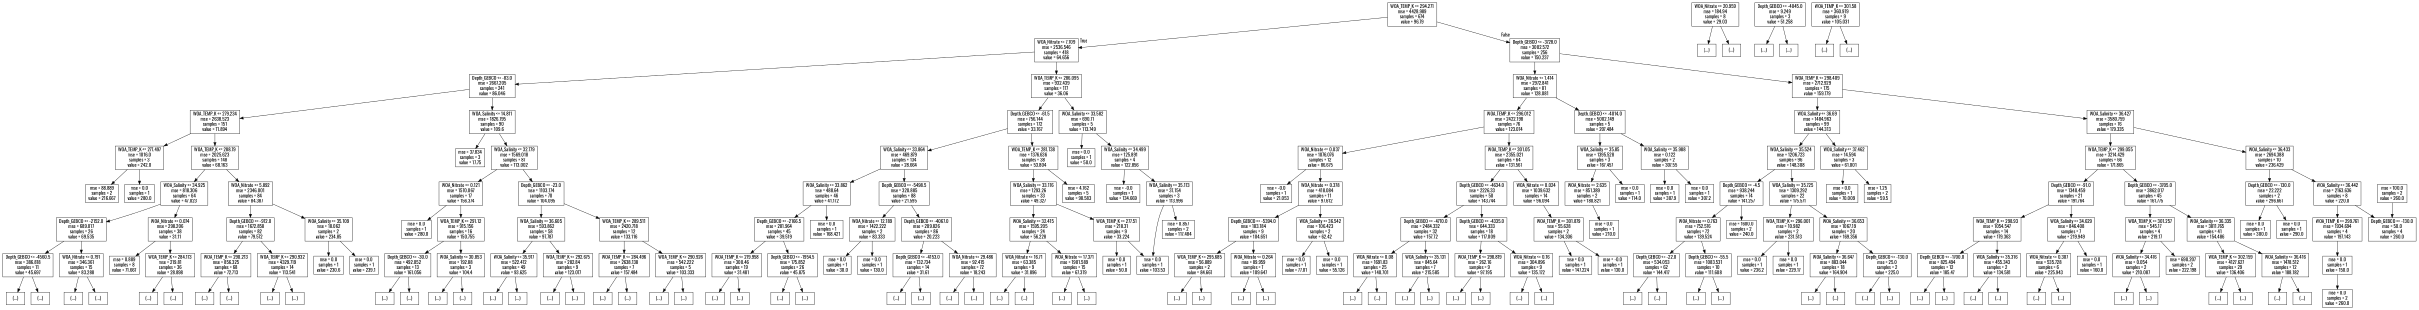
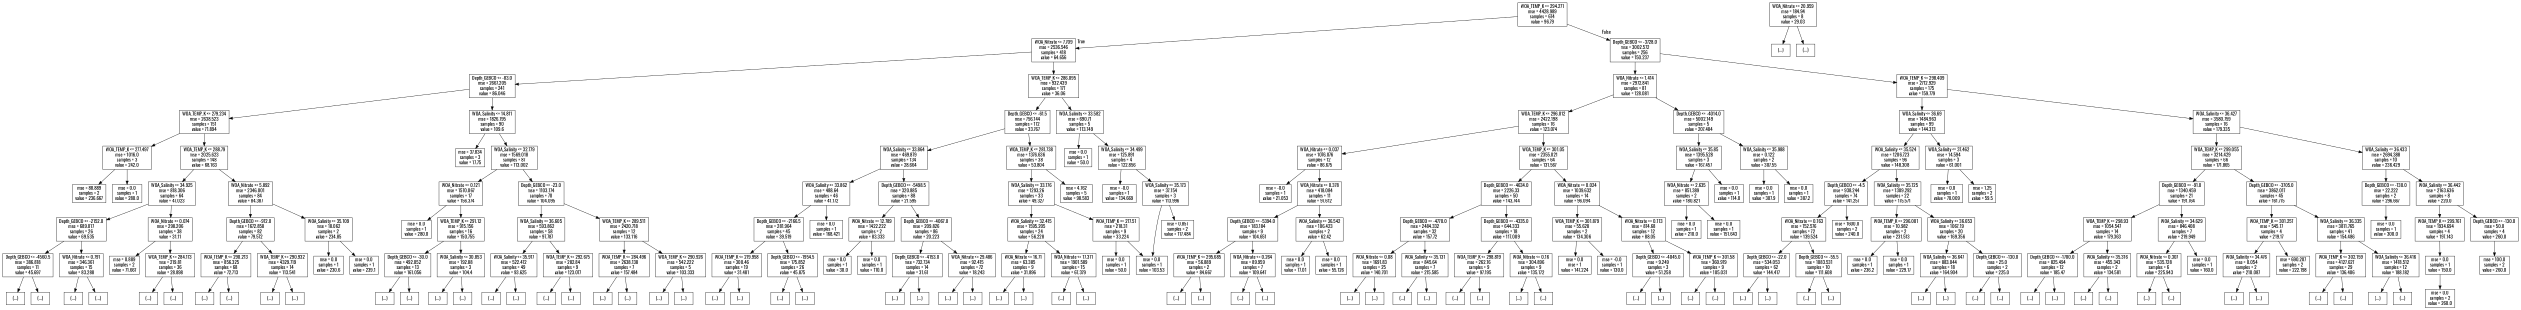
node "mse = 88.889 samples = 2 value = 216.667": label "mse = 88.889 samples = 2 value = 216.667" -> "mse = 88.889 samples = 2 value = 236.667"
edge "mse = 100.0 samples = 2 value = 260.0" -> "Depth_GEBCO <= -130.0 mse = 50.0 samples = 4 value = 260.0": reversed
node "WOA_Nitrate <= 0.113 mse = 874.68 samples = 12 value = 88.05": added
node "mse = 0.0 samples = 1 value = 151.643": added
node "mse = 0.0 samples = 1 value = 290.0": removed
node "mse = 0.889 samples = 8 value = 71.667": label "mse = 0.889 samples = 8 value = 71.667" -> "mse = 0.889 samples = 2 value = 71.667"
node "mse = 0.0 samples = 1 value = 130.0": label "mse = 0.0 samples = 1 value = 130.0" -> "mse = 0.0 samples = 1 value = 110.0"
node "mse = 0.0 samples = 1 value = 147.224": label "mse = 0.0 samples = 1 value = 147.224" -> "mse = 0.0 mse = 1 value = 147.224"
